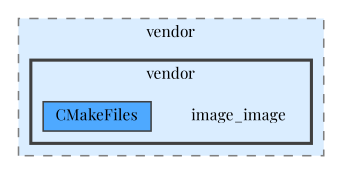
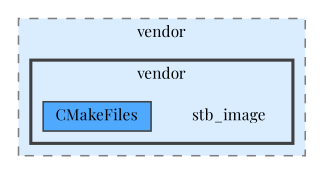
node "image_image": label "image_image" -> "stb_image"
